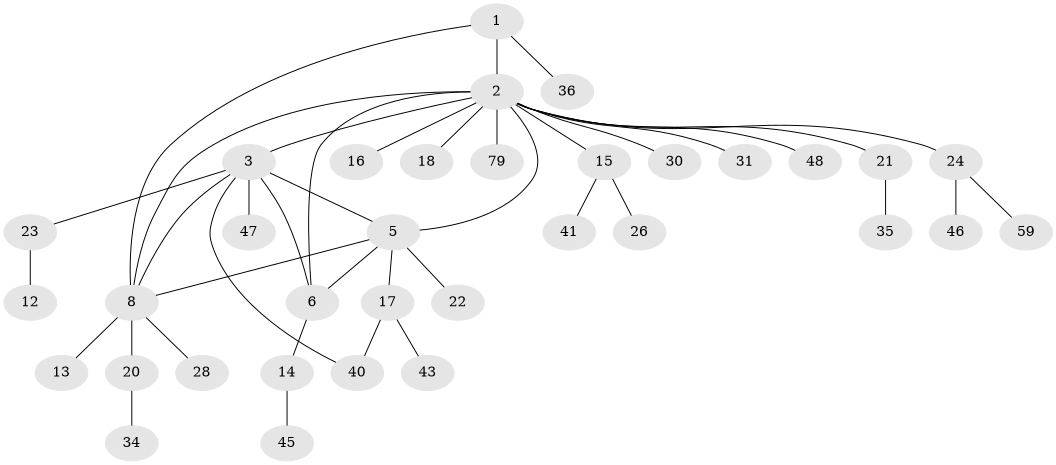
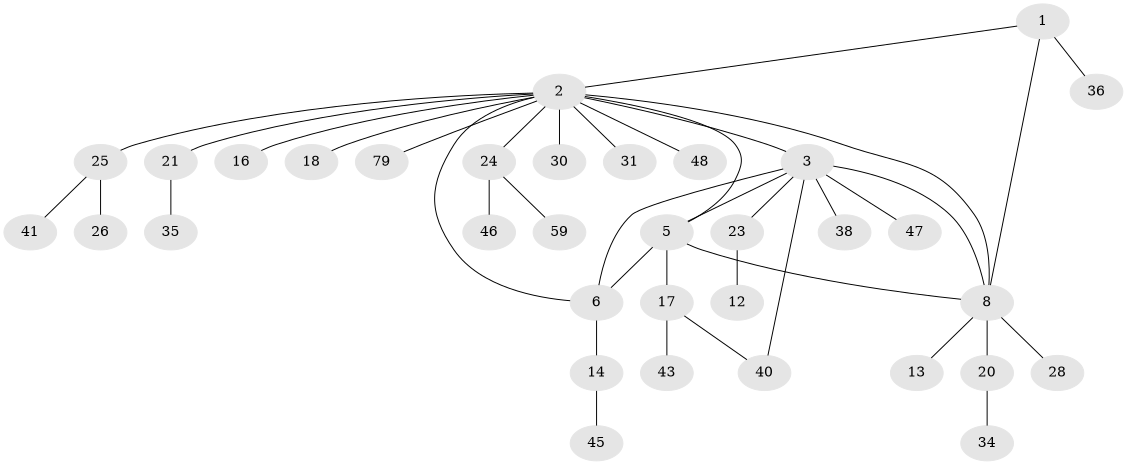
node "15": label "15" -> "25"
node "38": added
node "22": removed
